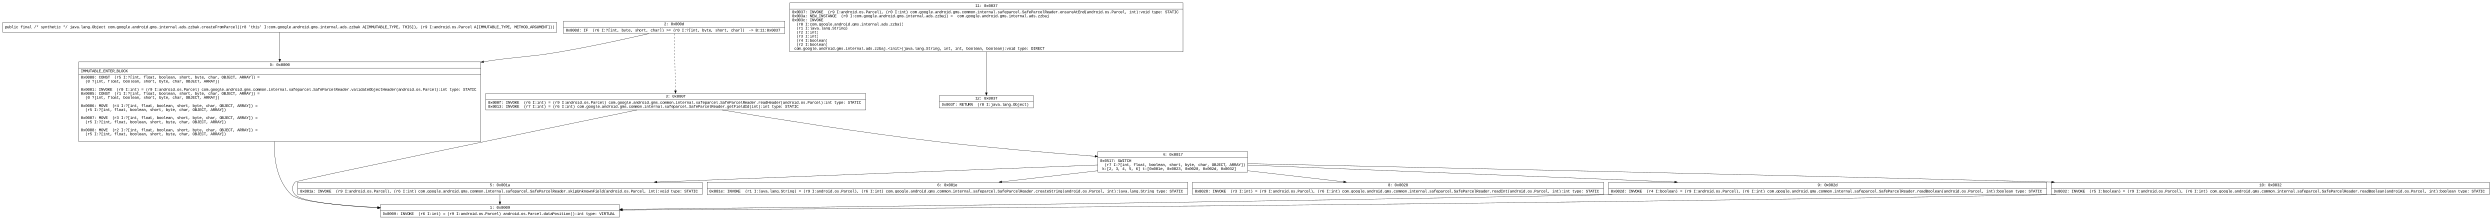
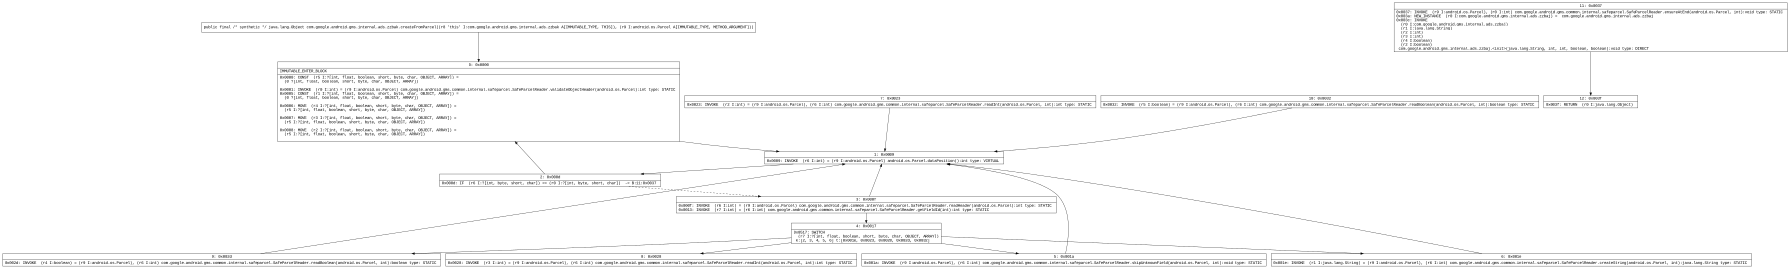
node "7: 0x0023": added
edge "1: 0x0009" -> "2: 0x000d": added
edge "4: 0x0017" -> "10: 0x0032": removed
edge "6: 0x001e" -> "1: 0x0009": added
